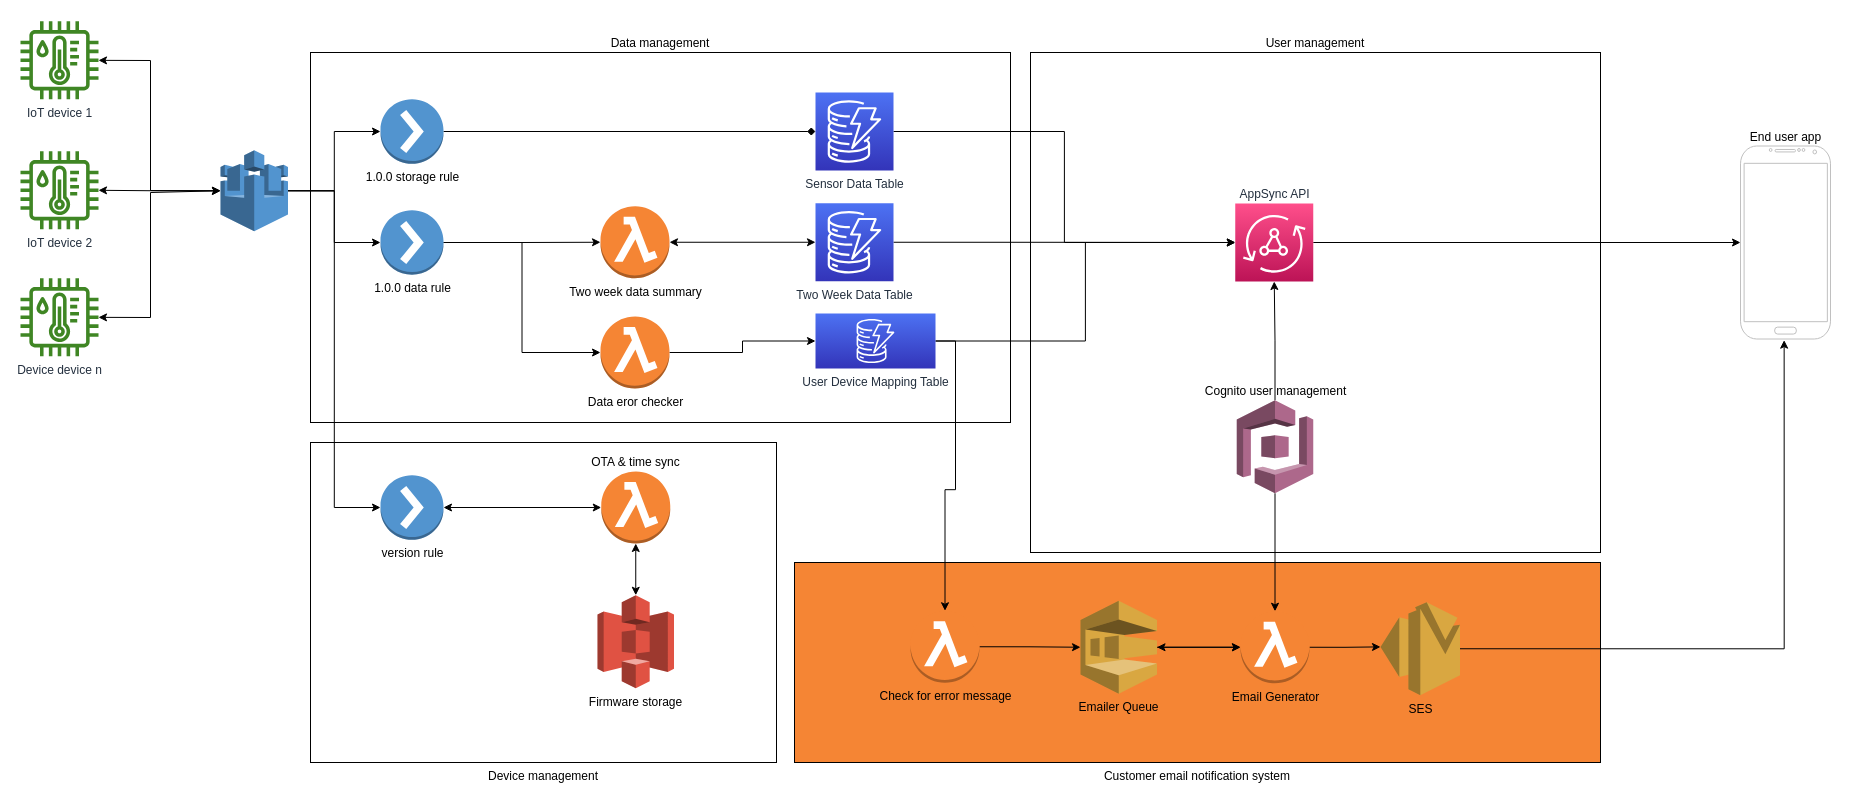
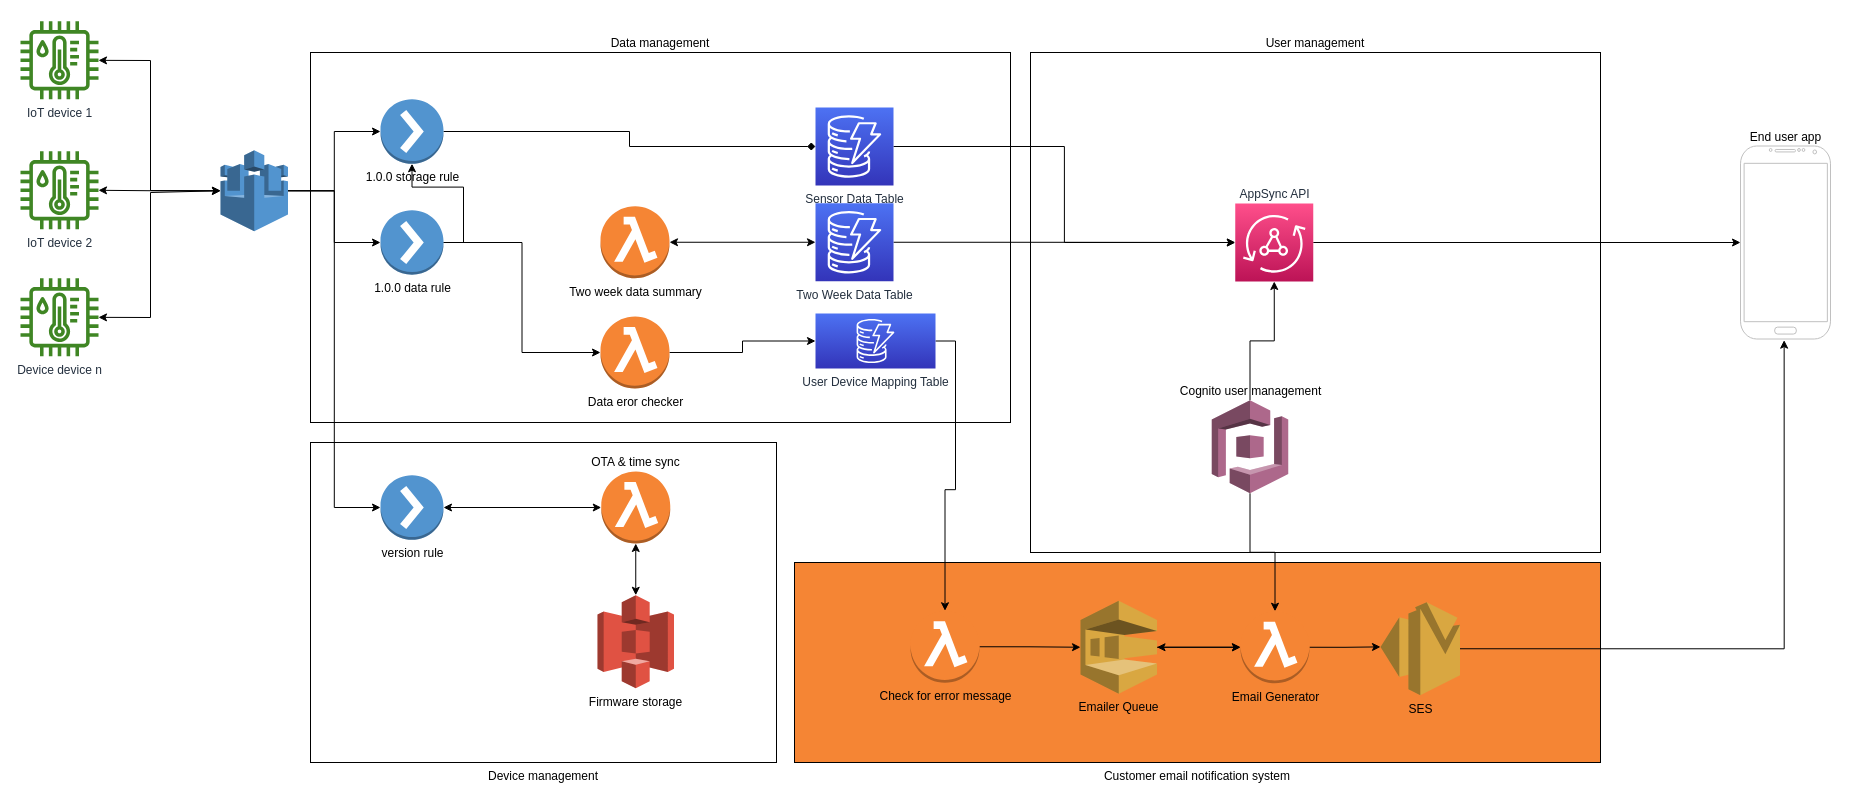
node "Sensor Data Table": moved (855, 132) -> (855, 147)
edge "1.0.0 data rule" -> "Two week data summary": now "1.0.0 data rule" -> "1.0.0 storage rule"
edge "User Device Mapping Table" -> "AppSync API": removed
node "Cognito user management": moved (1275, 447) -> (1250, 447)
